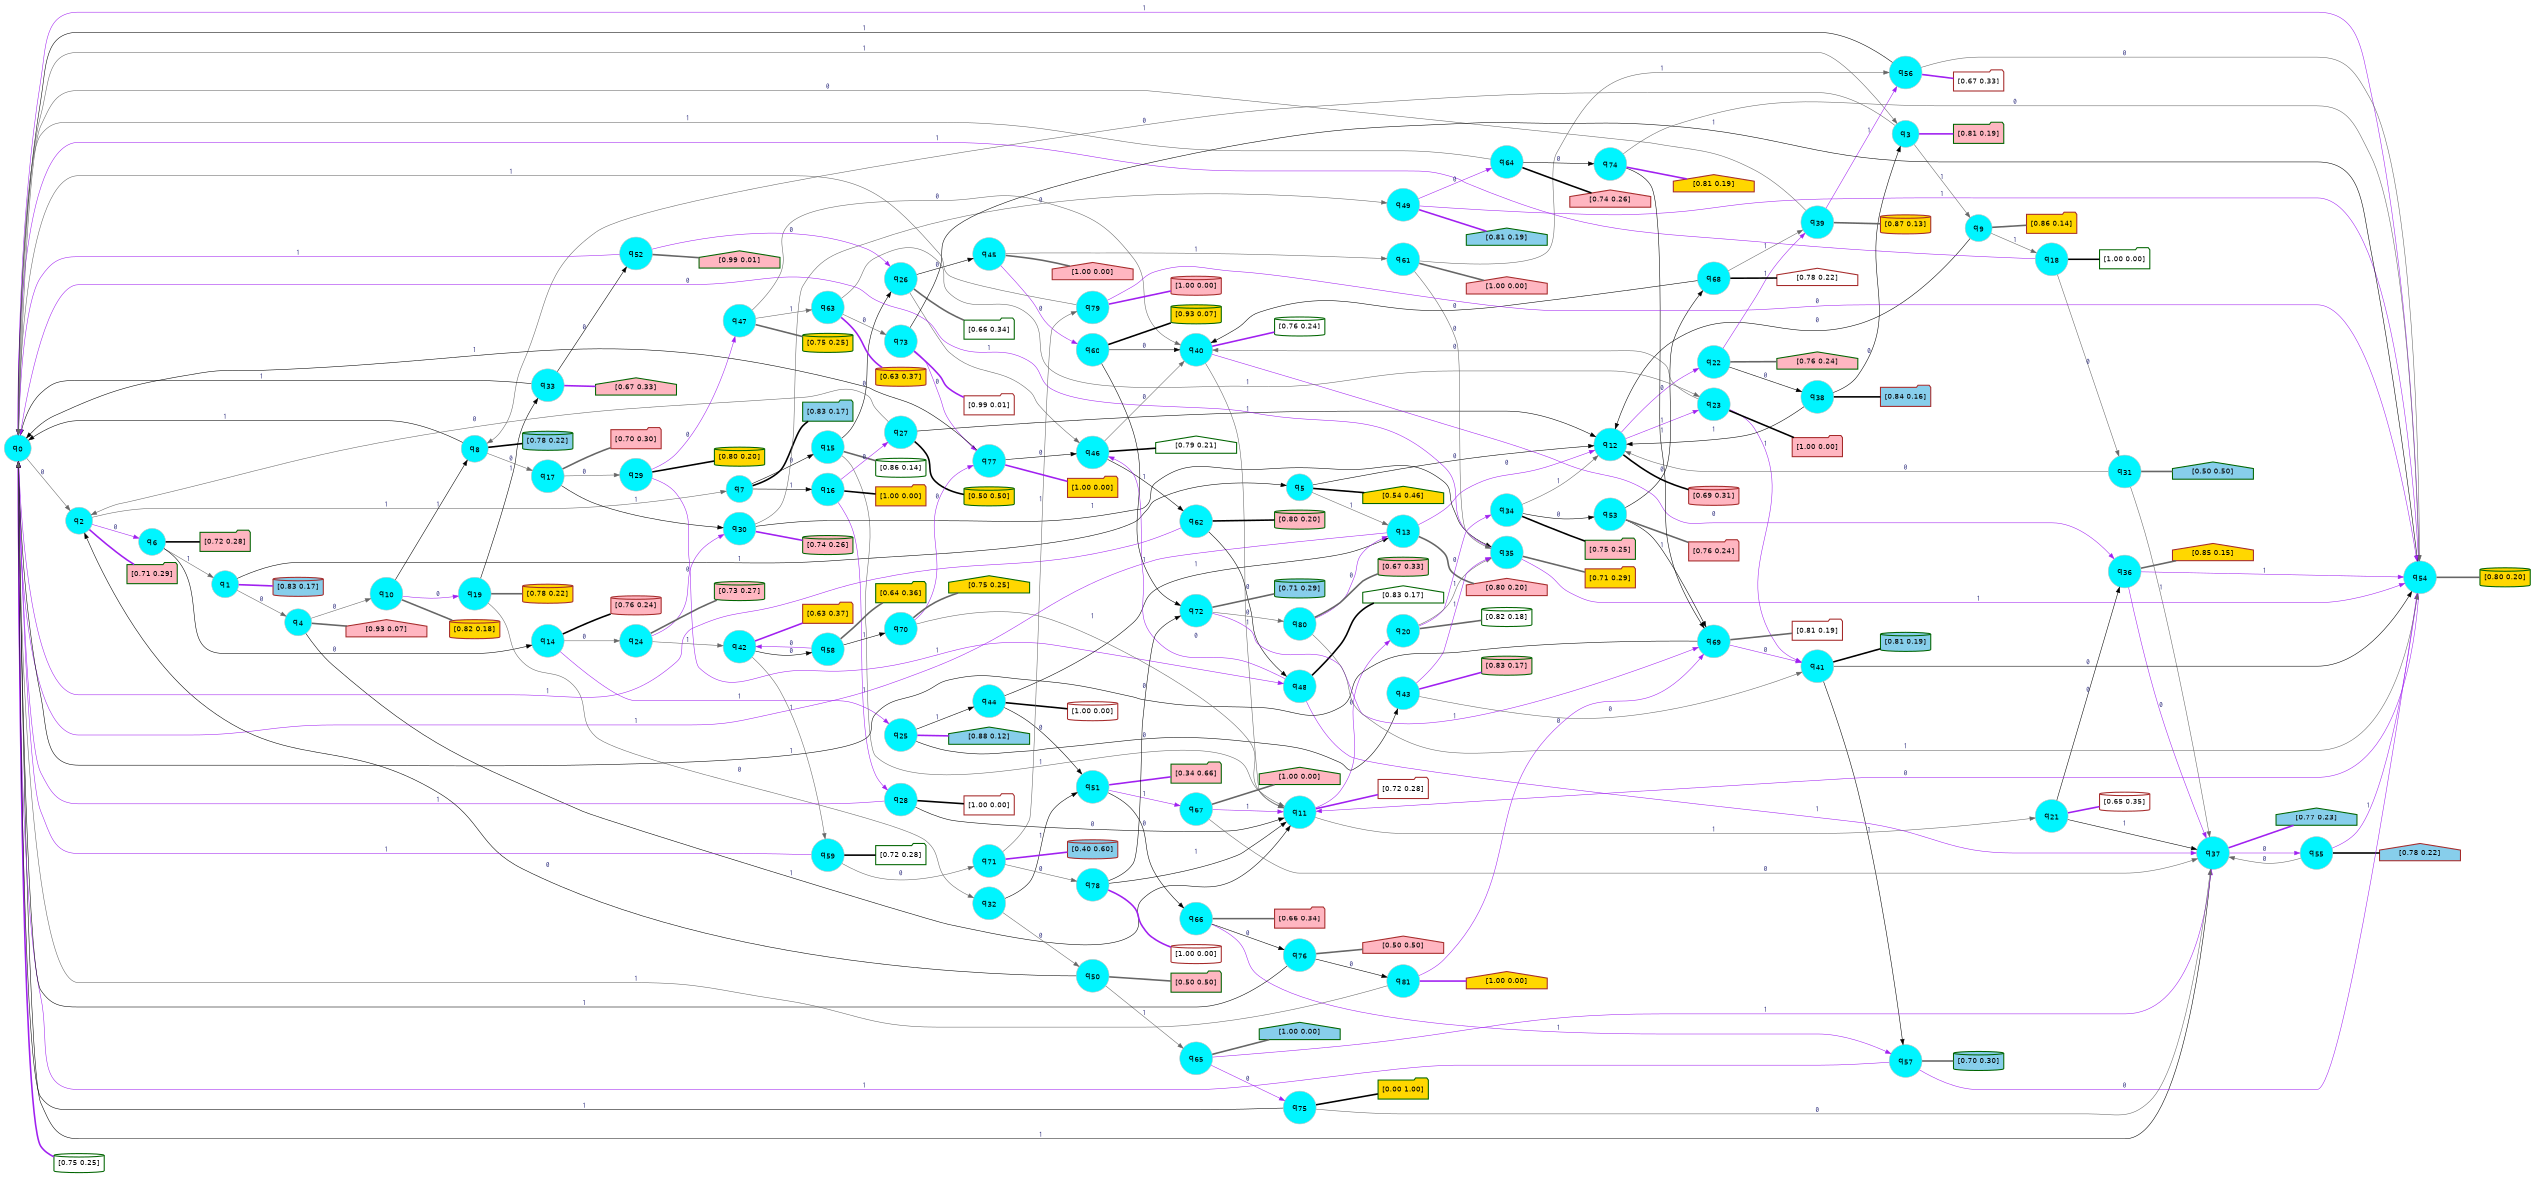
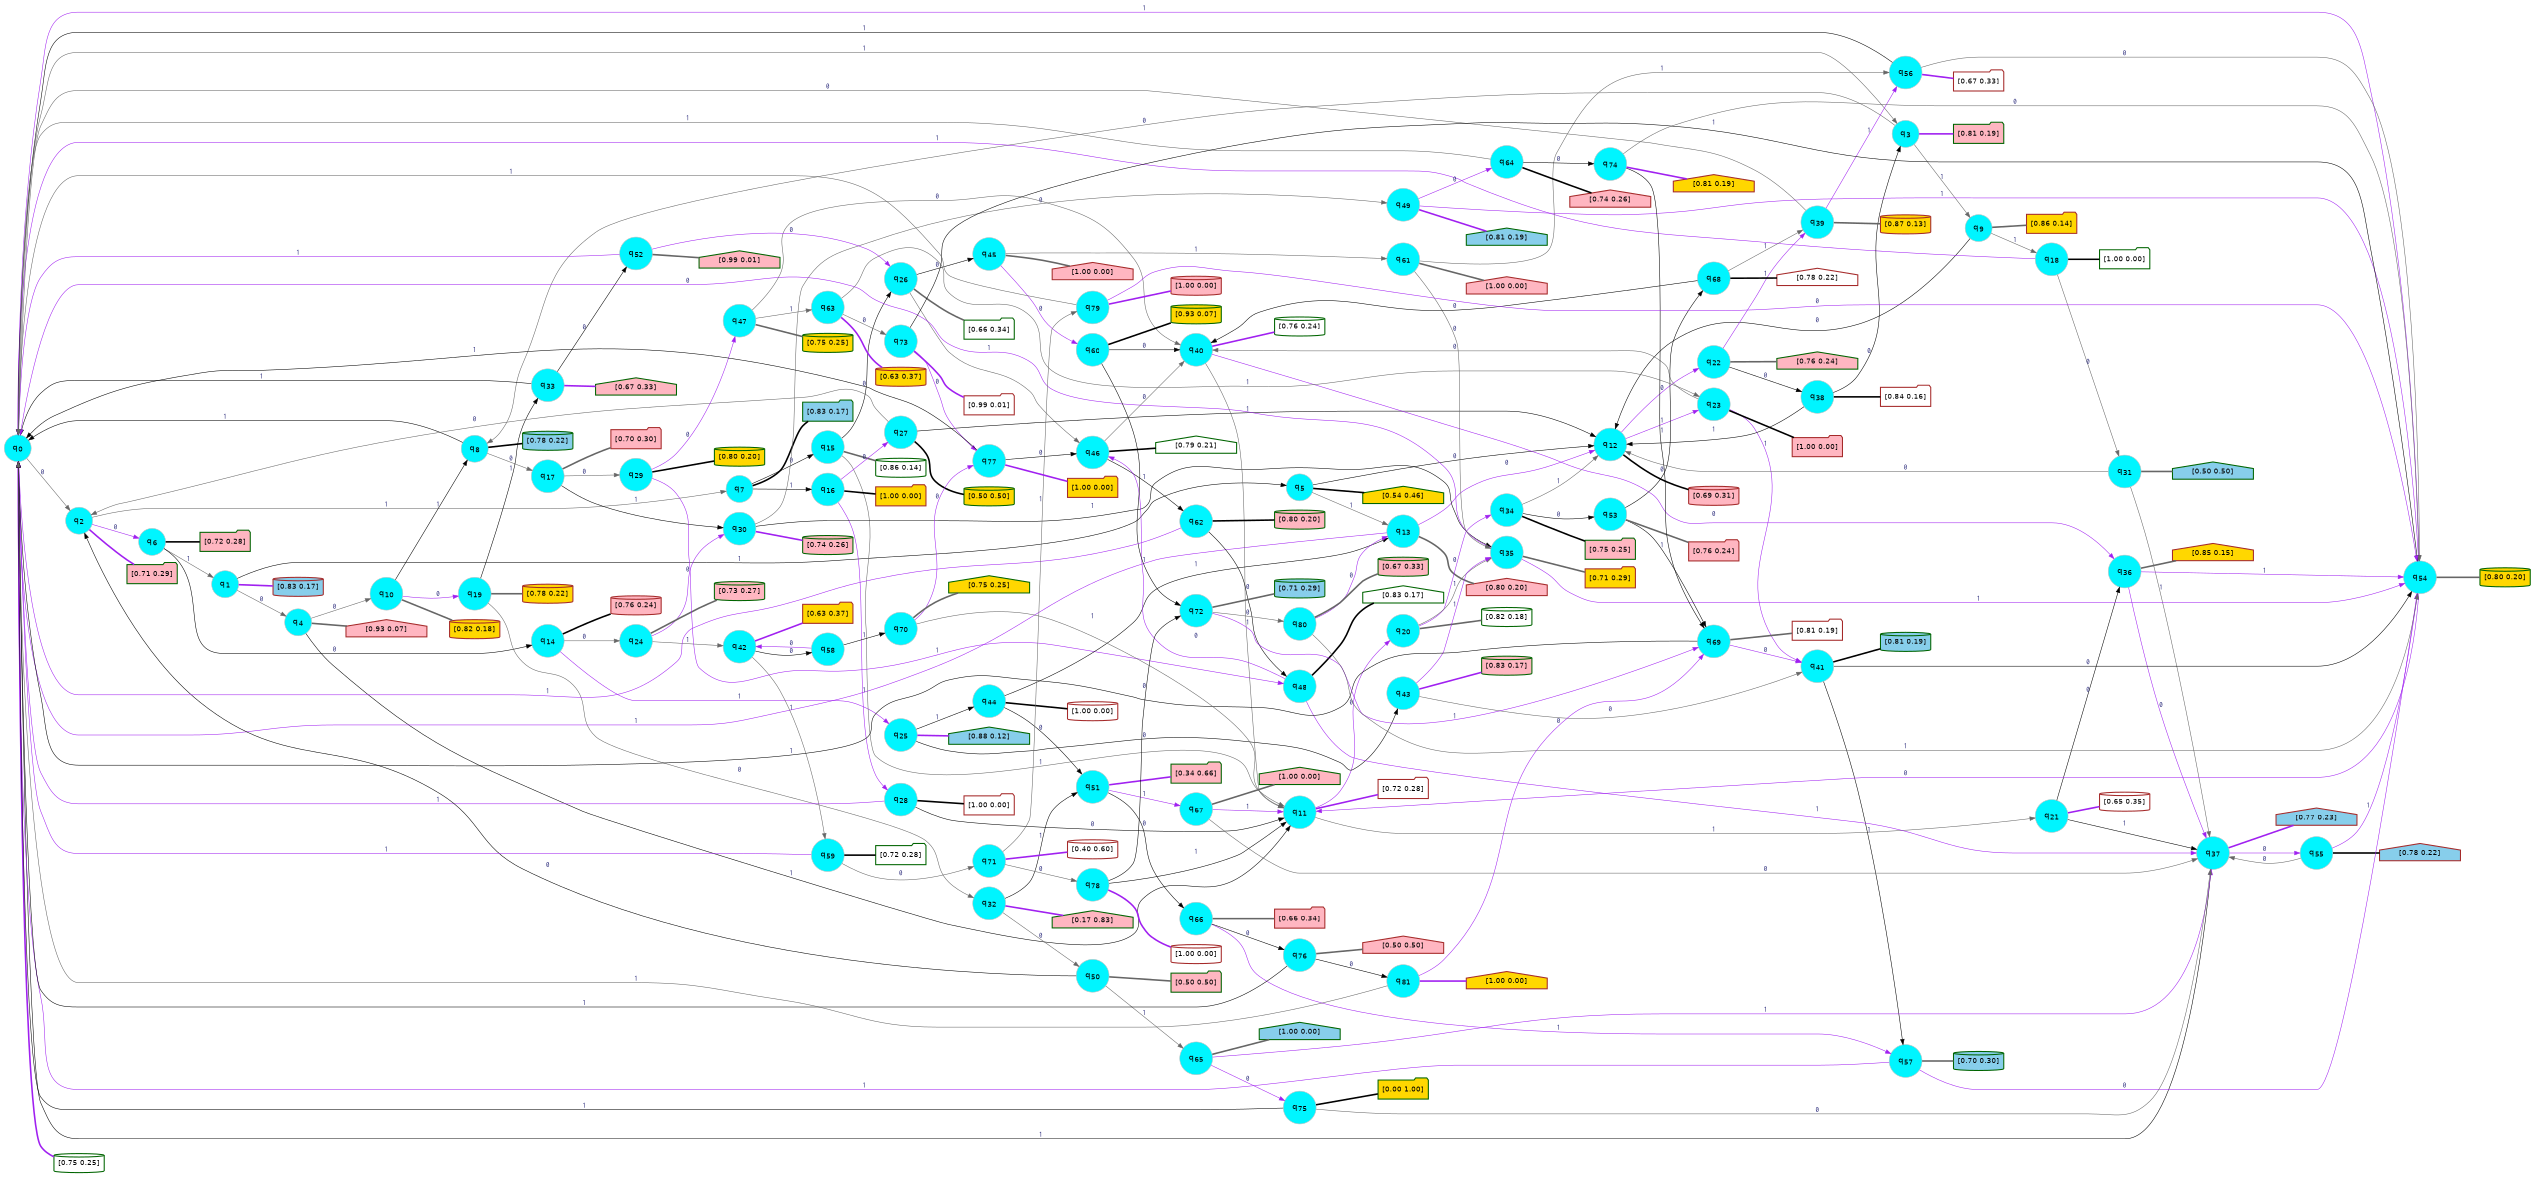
node "[0.84 0.16]": fillcolor skyblue -> white
node "[0.64 0.36]": removed
node "[0.77 0.23]": color darkgreen -> brown
node "[0.40 0.60]": fillcolor skyblue -> white
node "[0.17 0.83]": added
